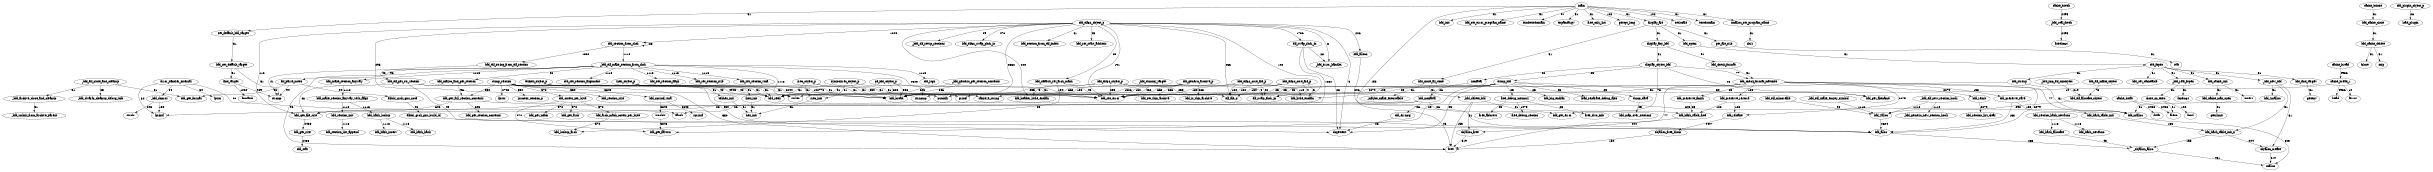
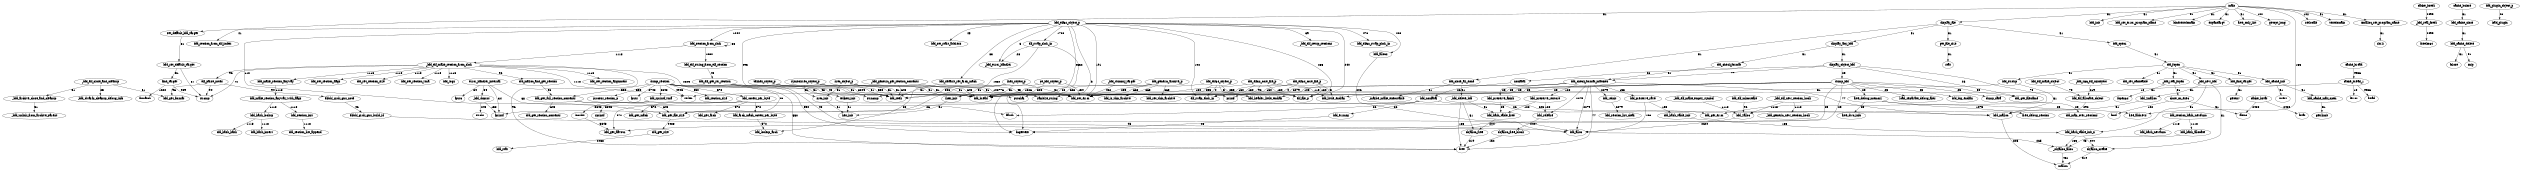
edge "main" -> "free": now "main" -> "free_abbrevs"
